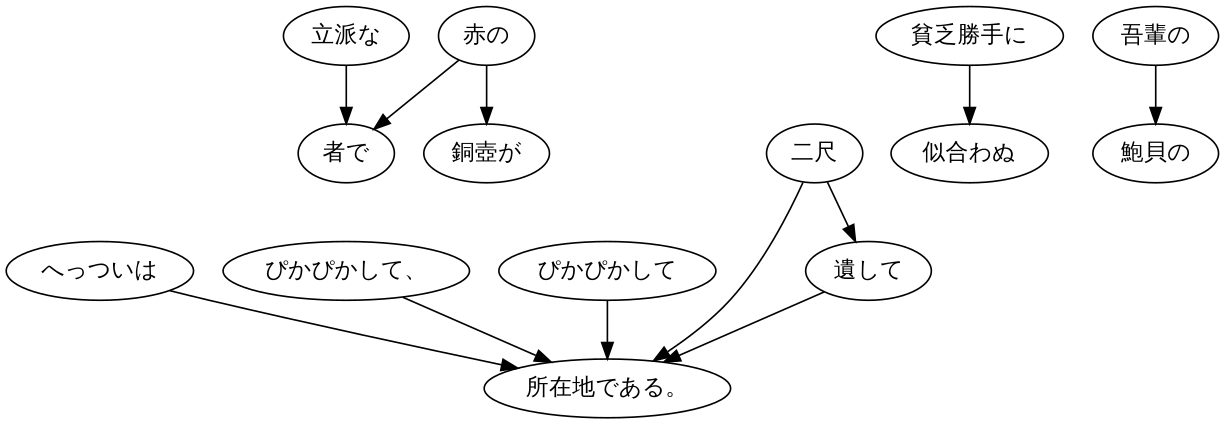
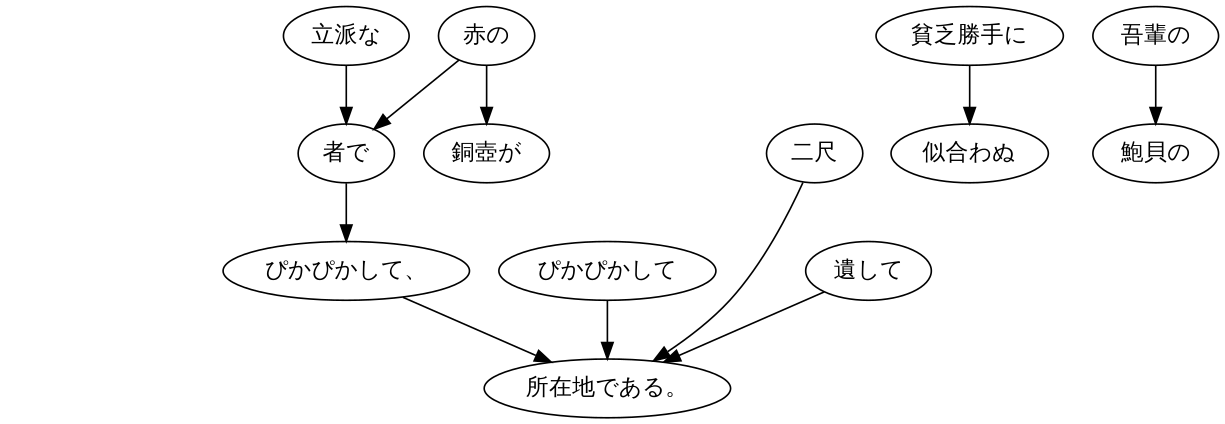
edge "者で" -> "ぴかぴかして、": added
edge "二尺" -> "遺して": removed
node "へっついは": removed
